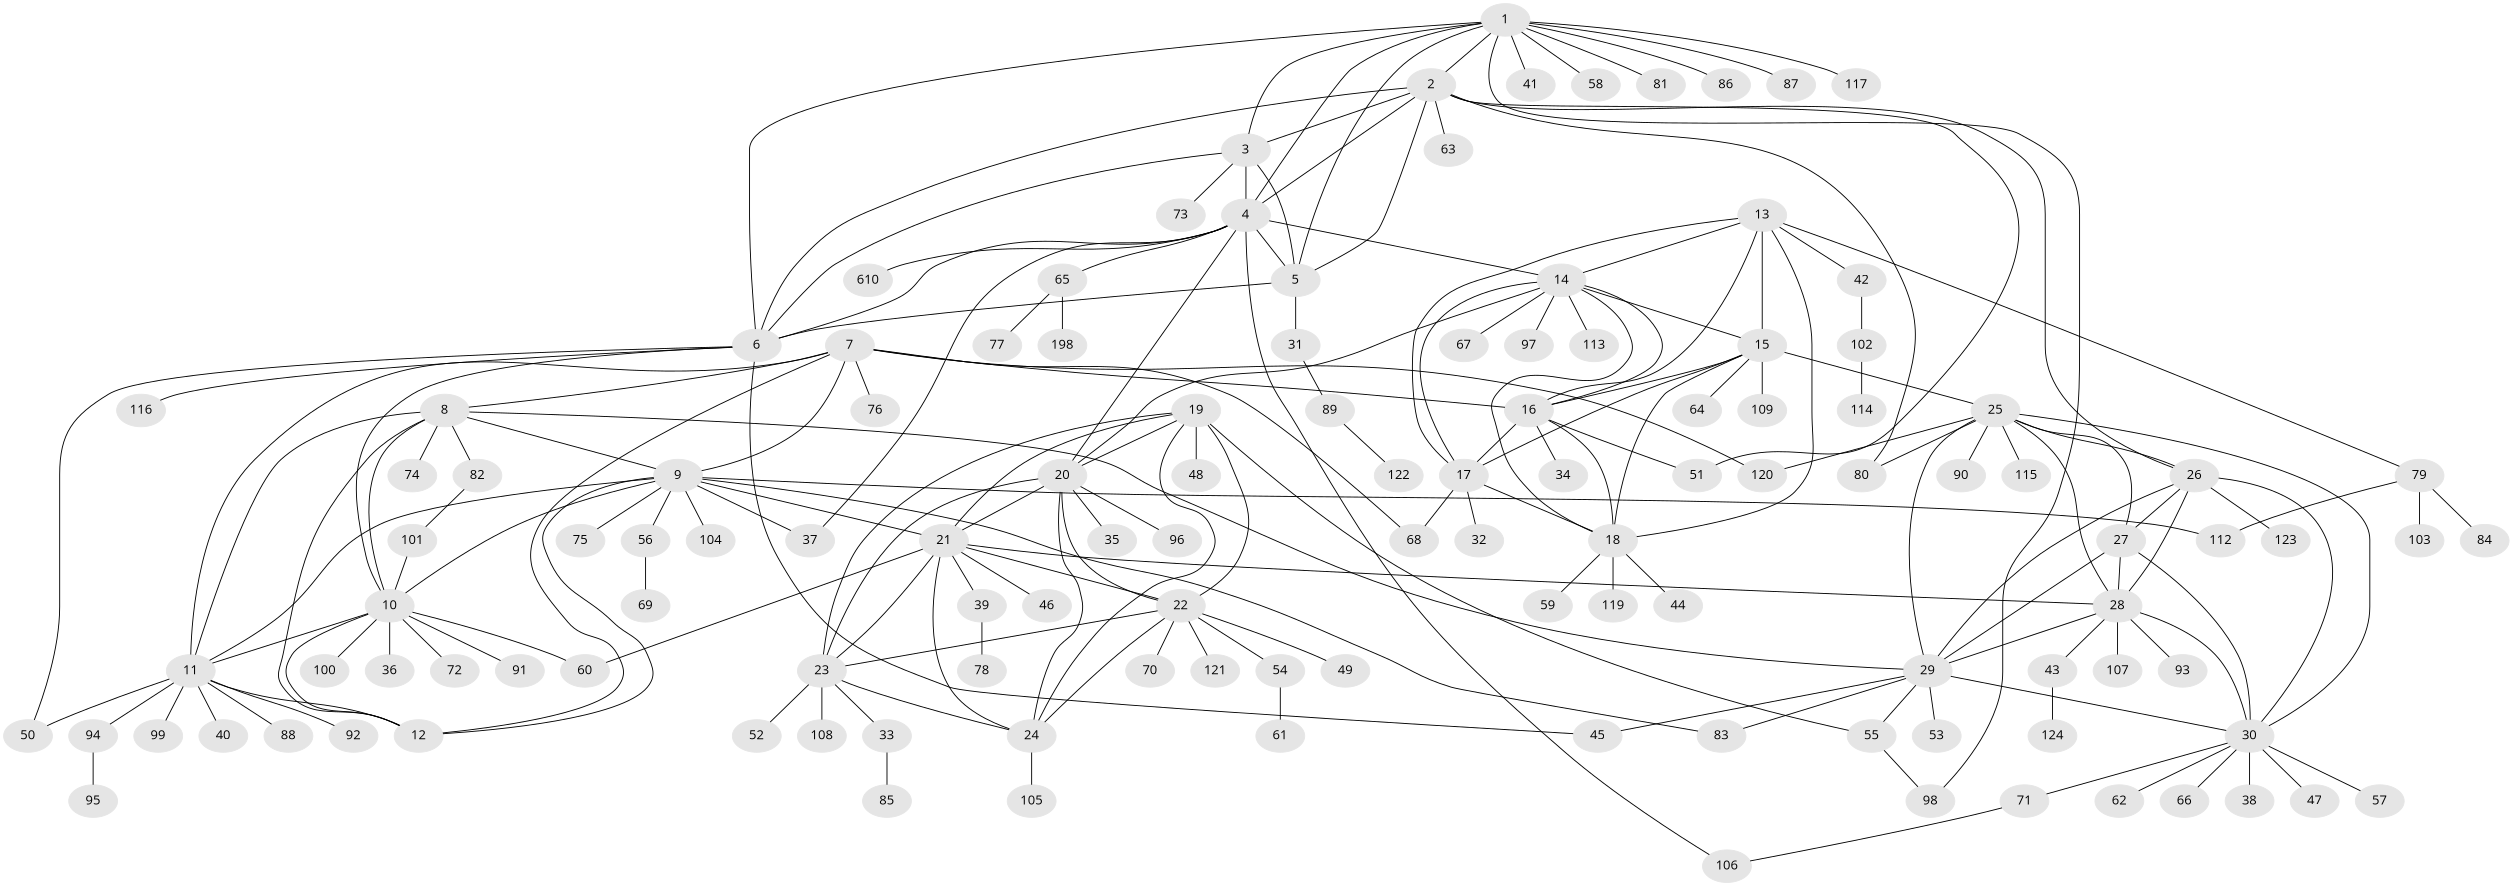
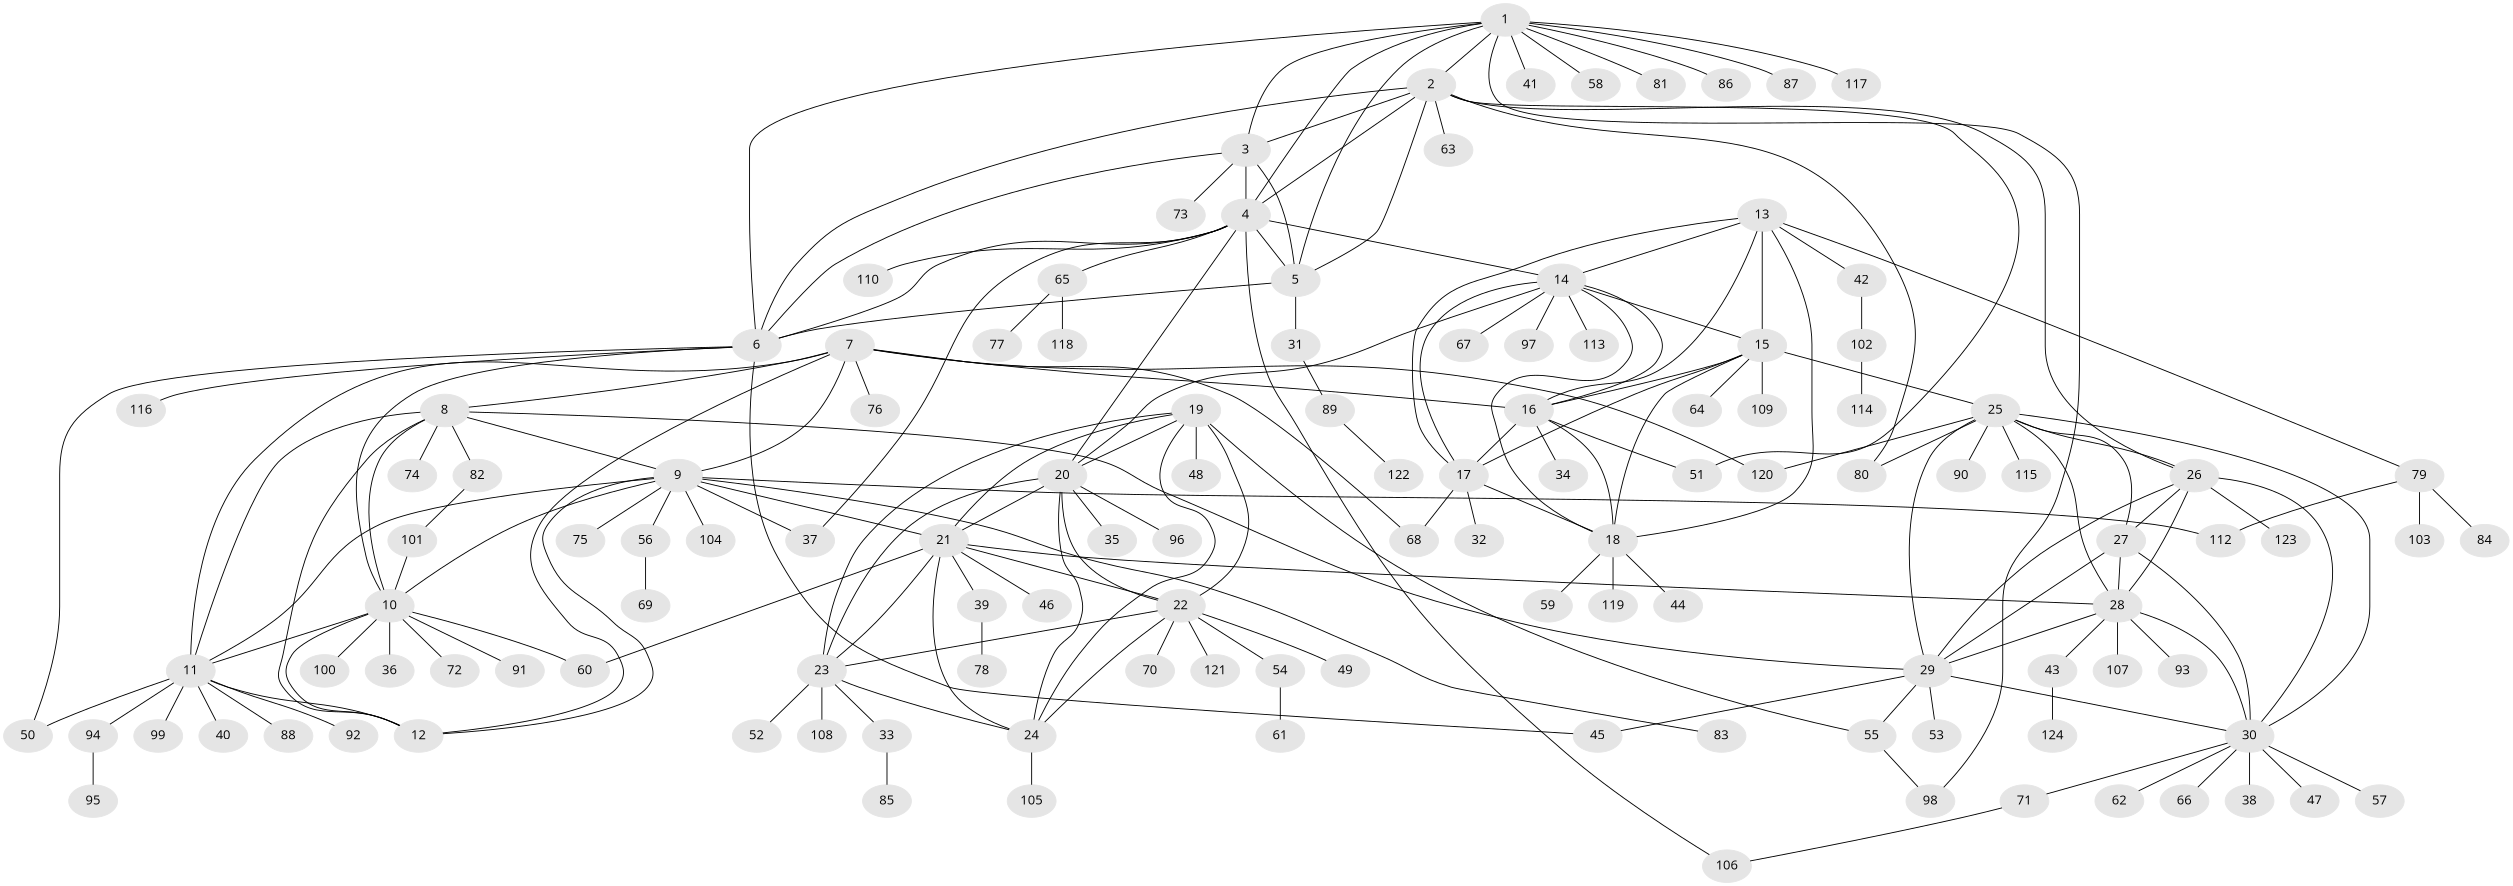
node "610": label "610" -> "110"
node "198": label "198" -> "118"
edge "29" -- "83": removed
